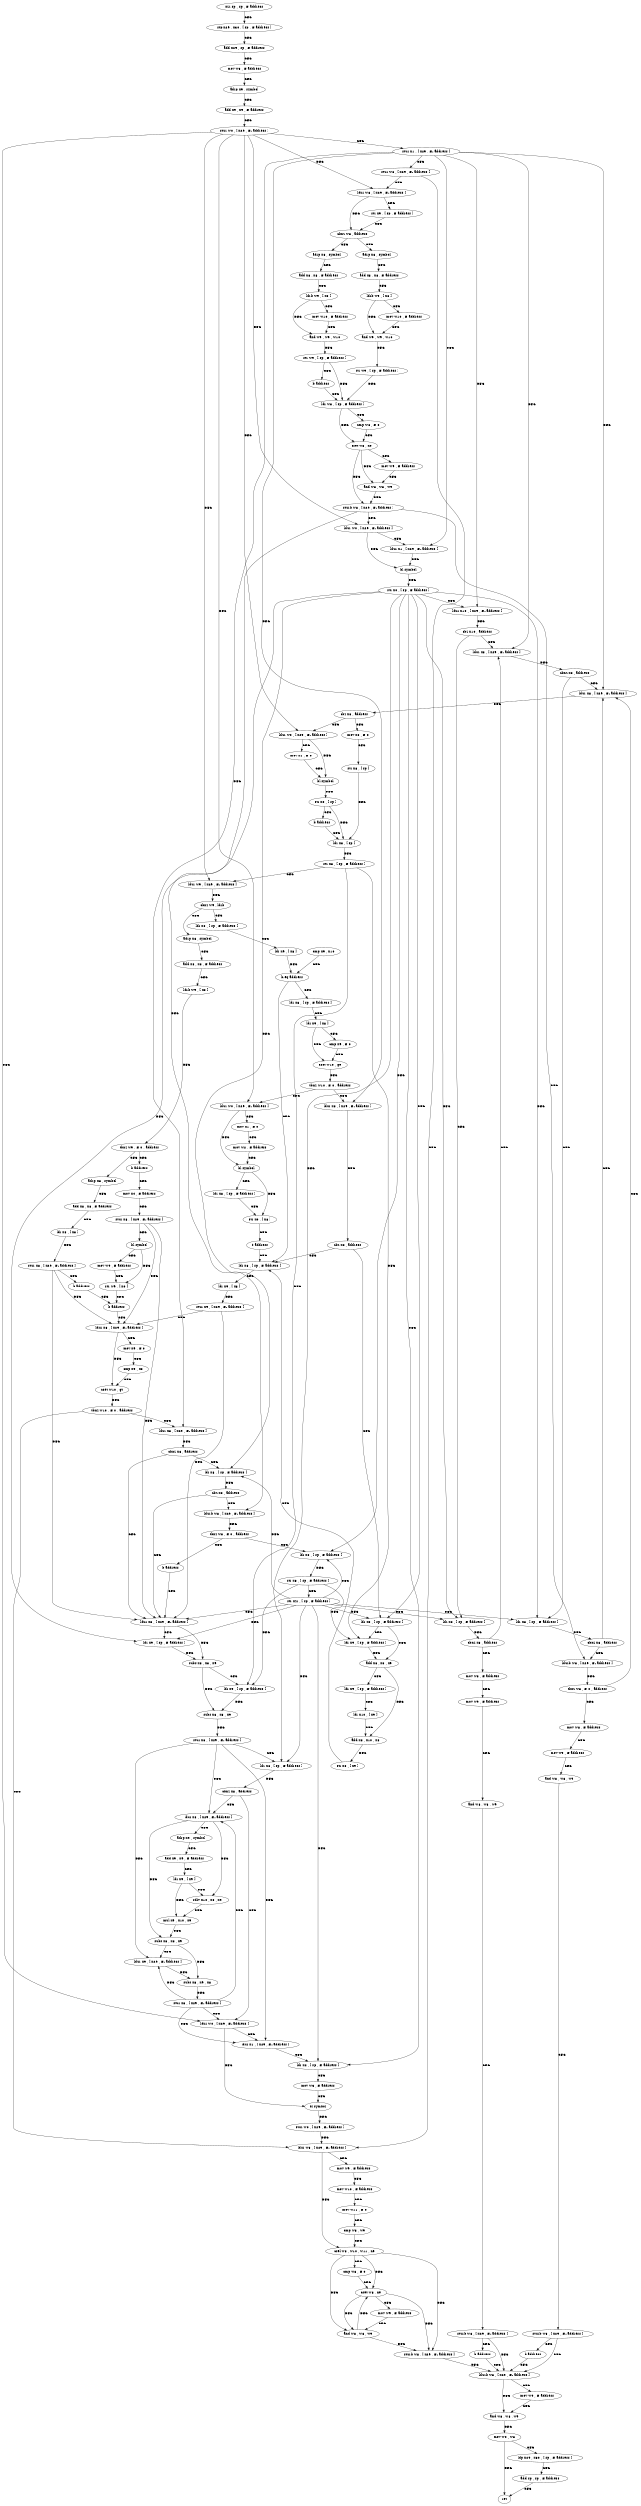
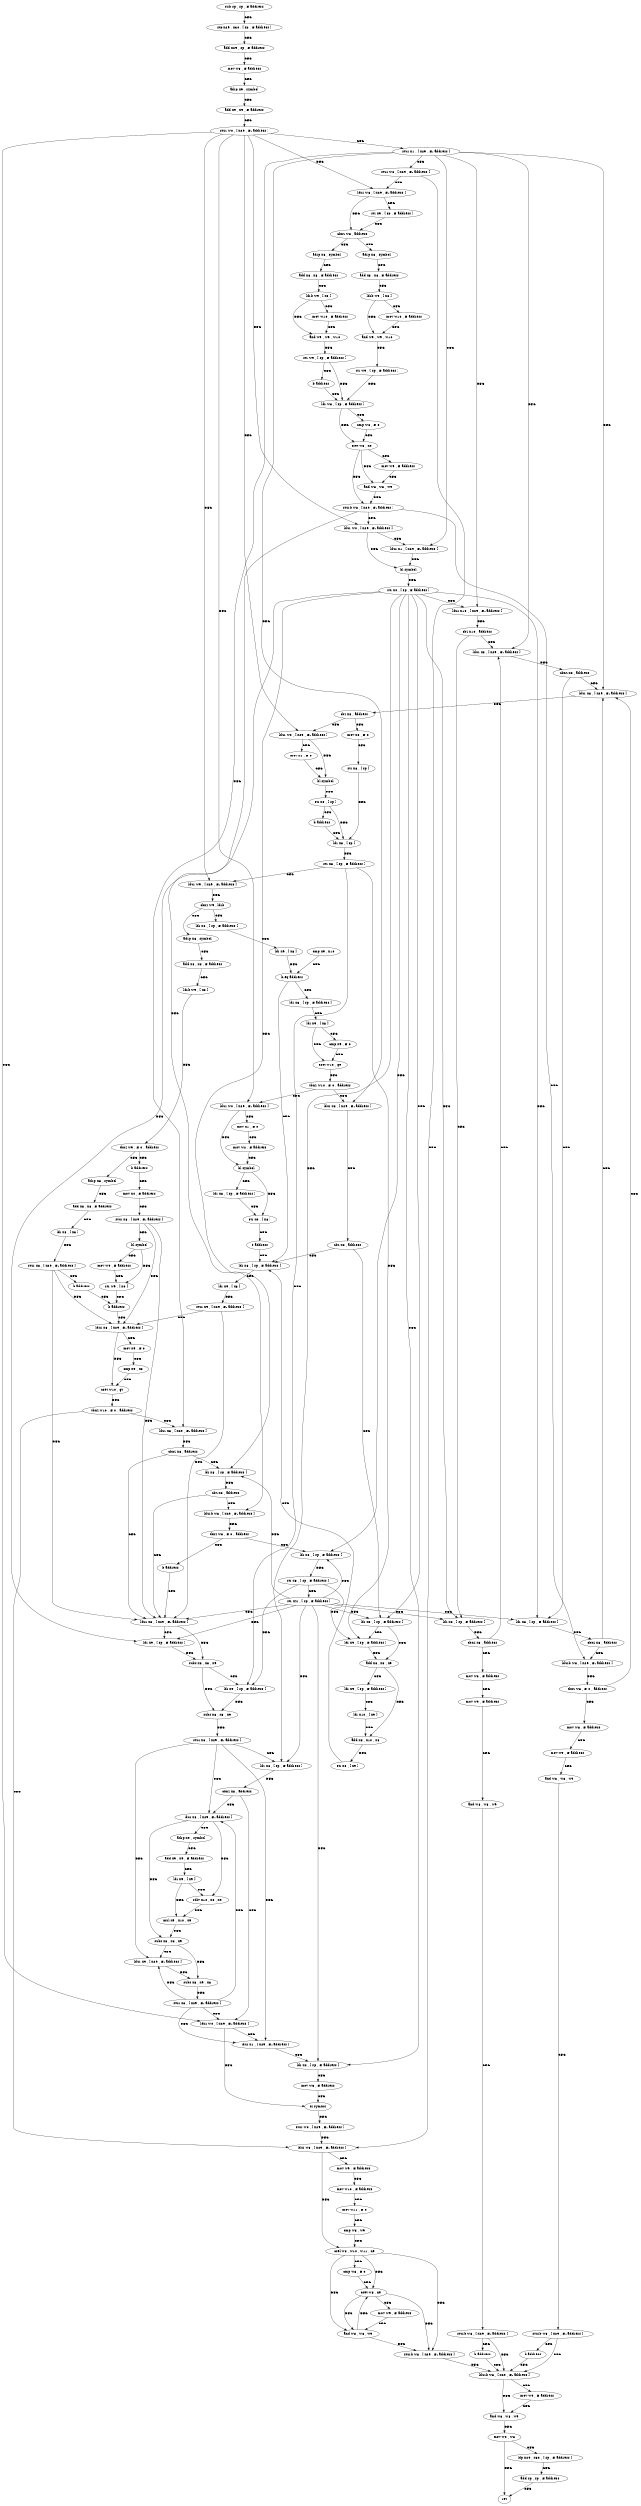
node "xzr sp , sp , # address": label "xzr sp , sp , # address" -> "sub sp , sp , # address"
